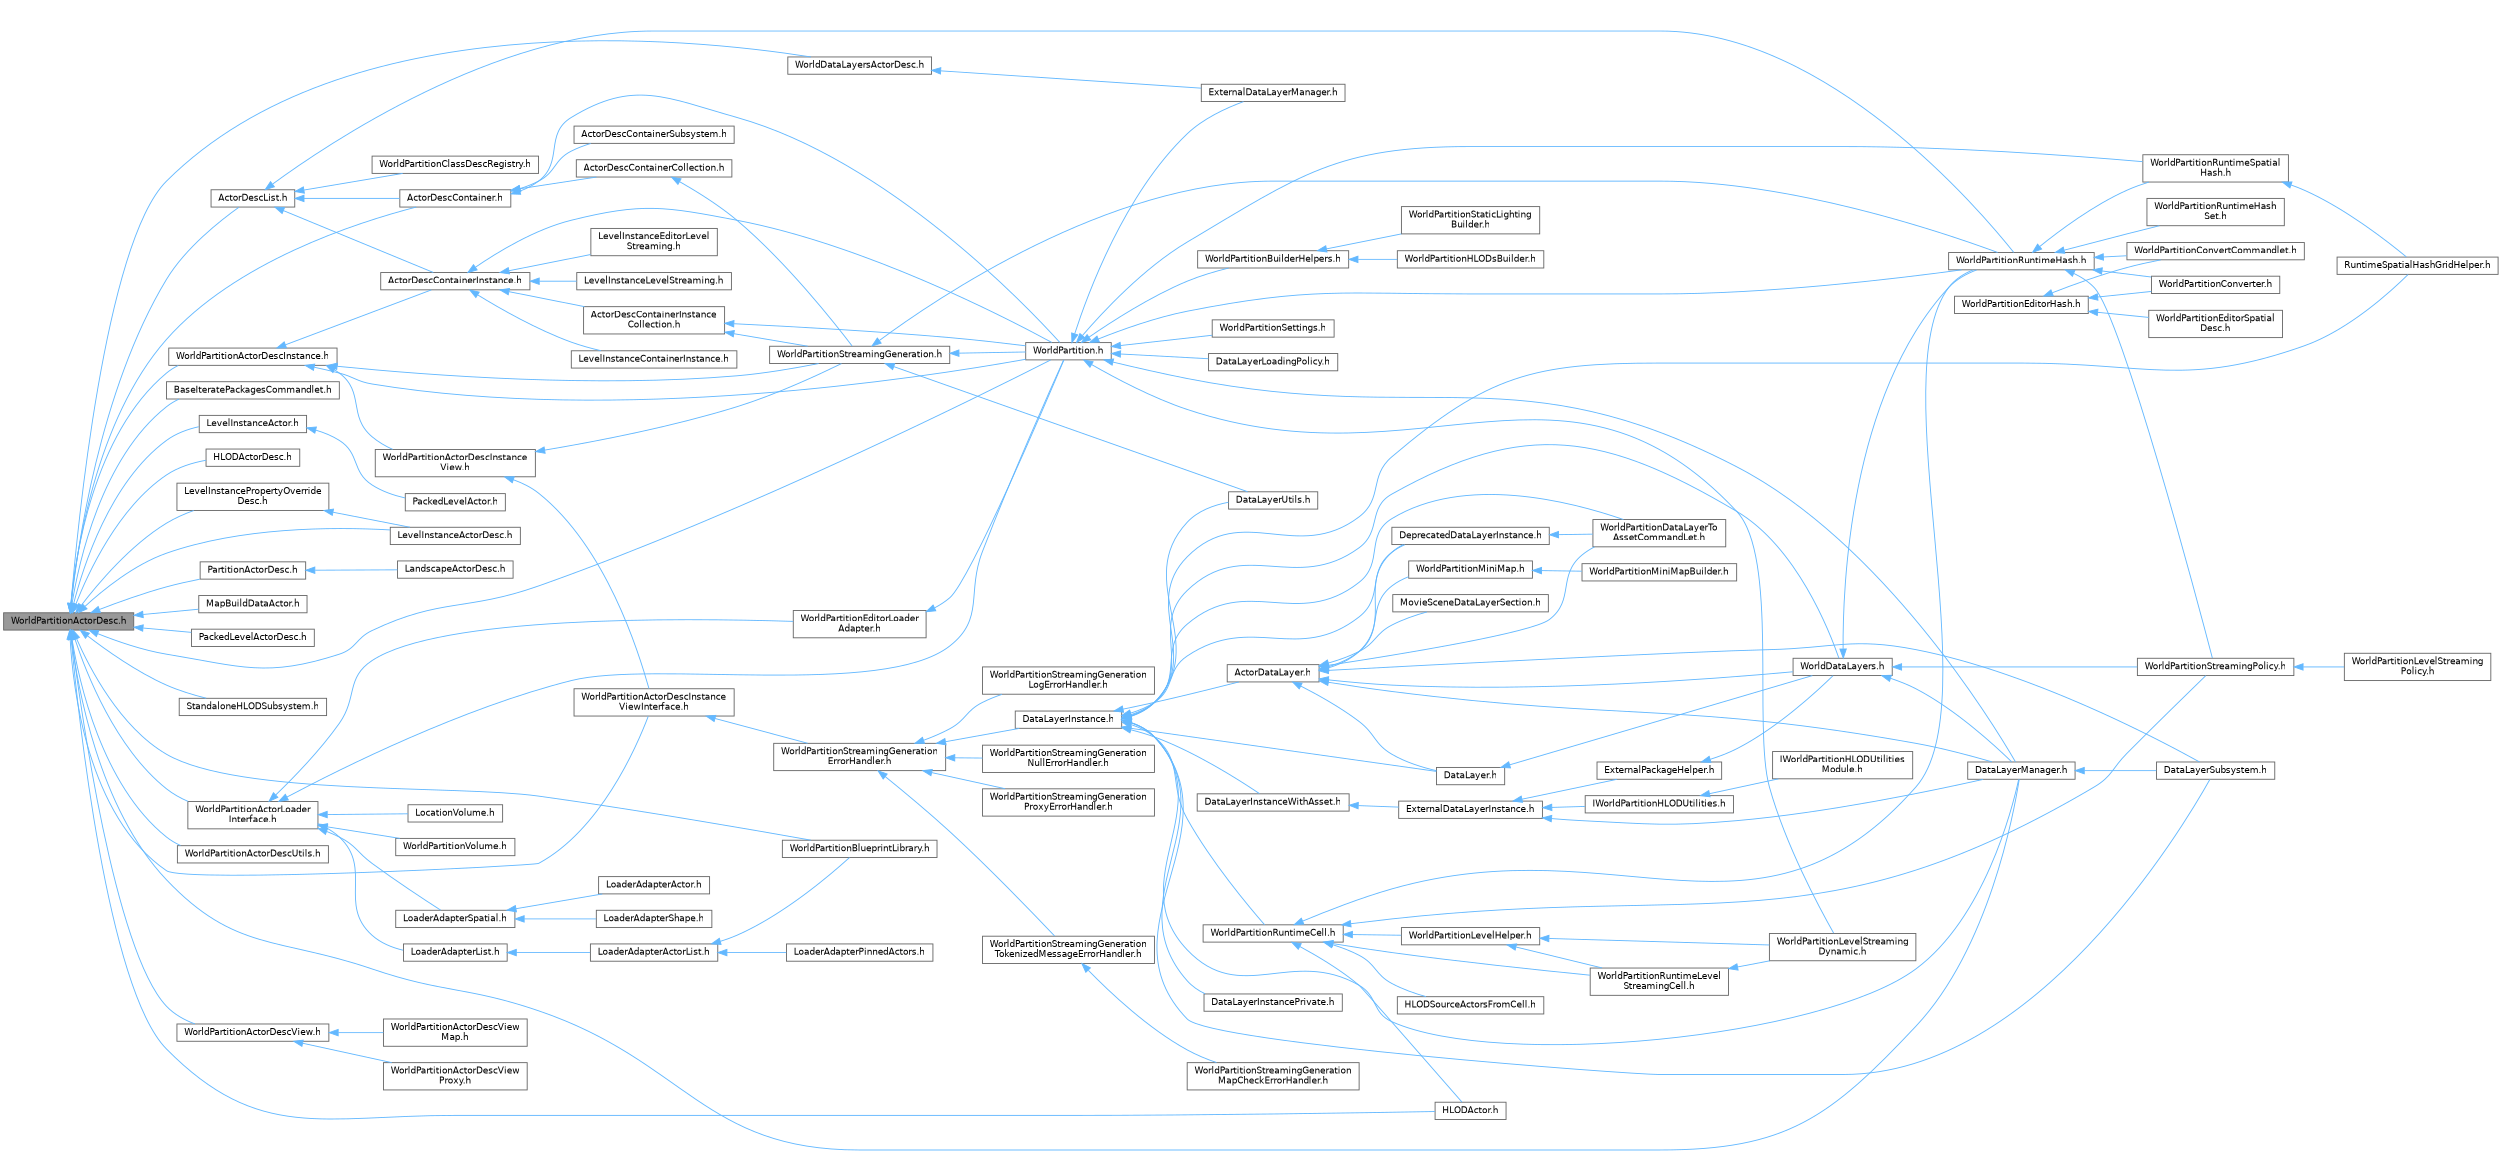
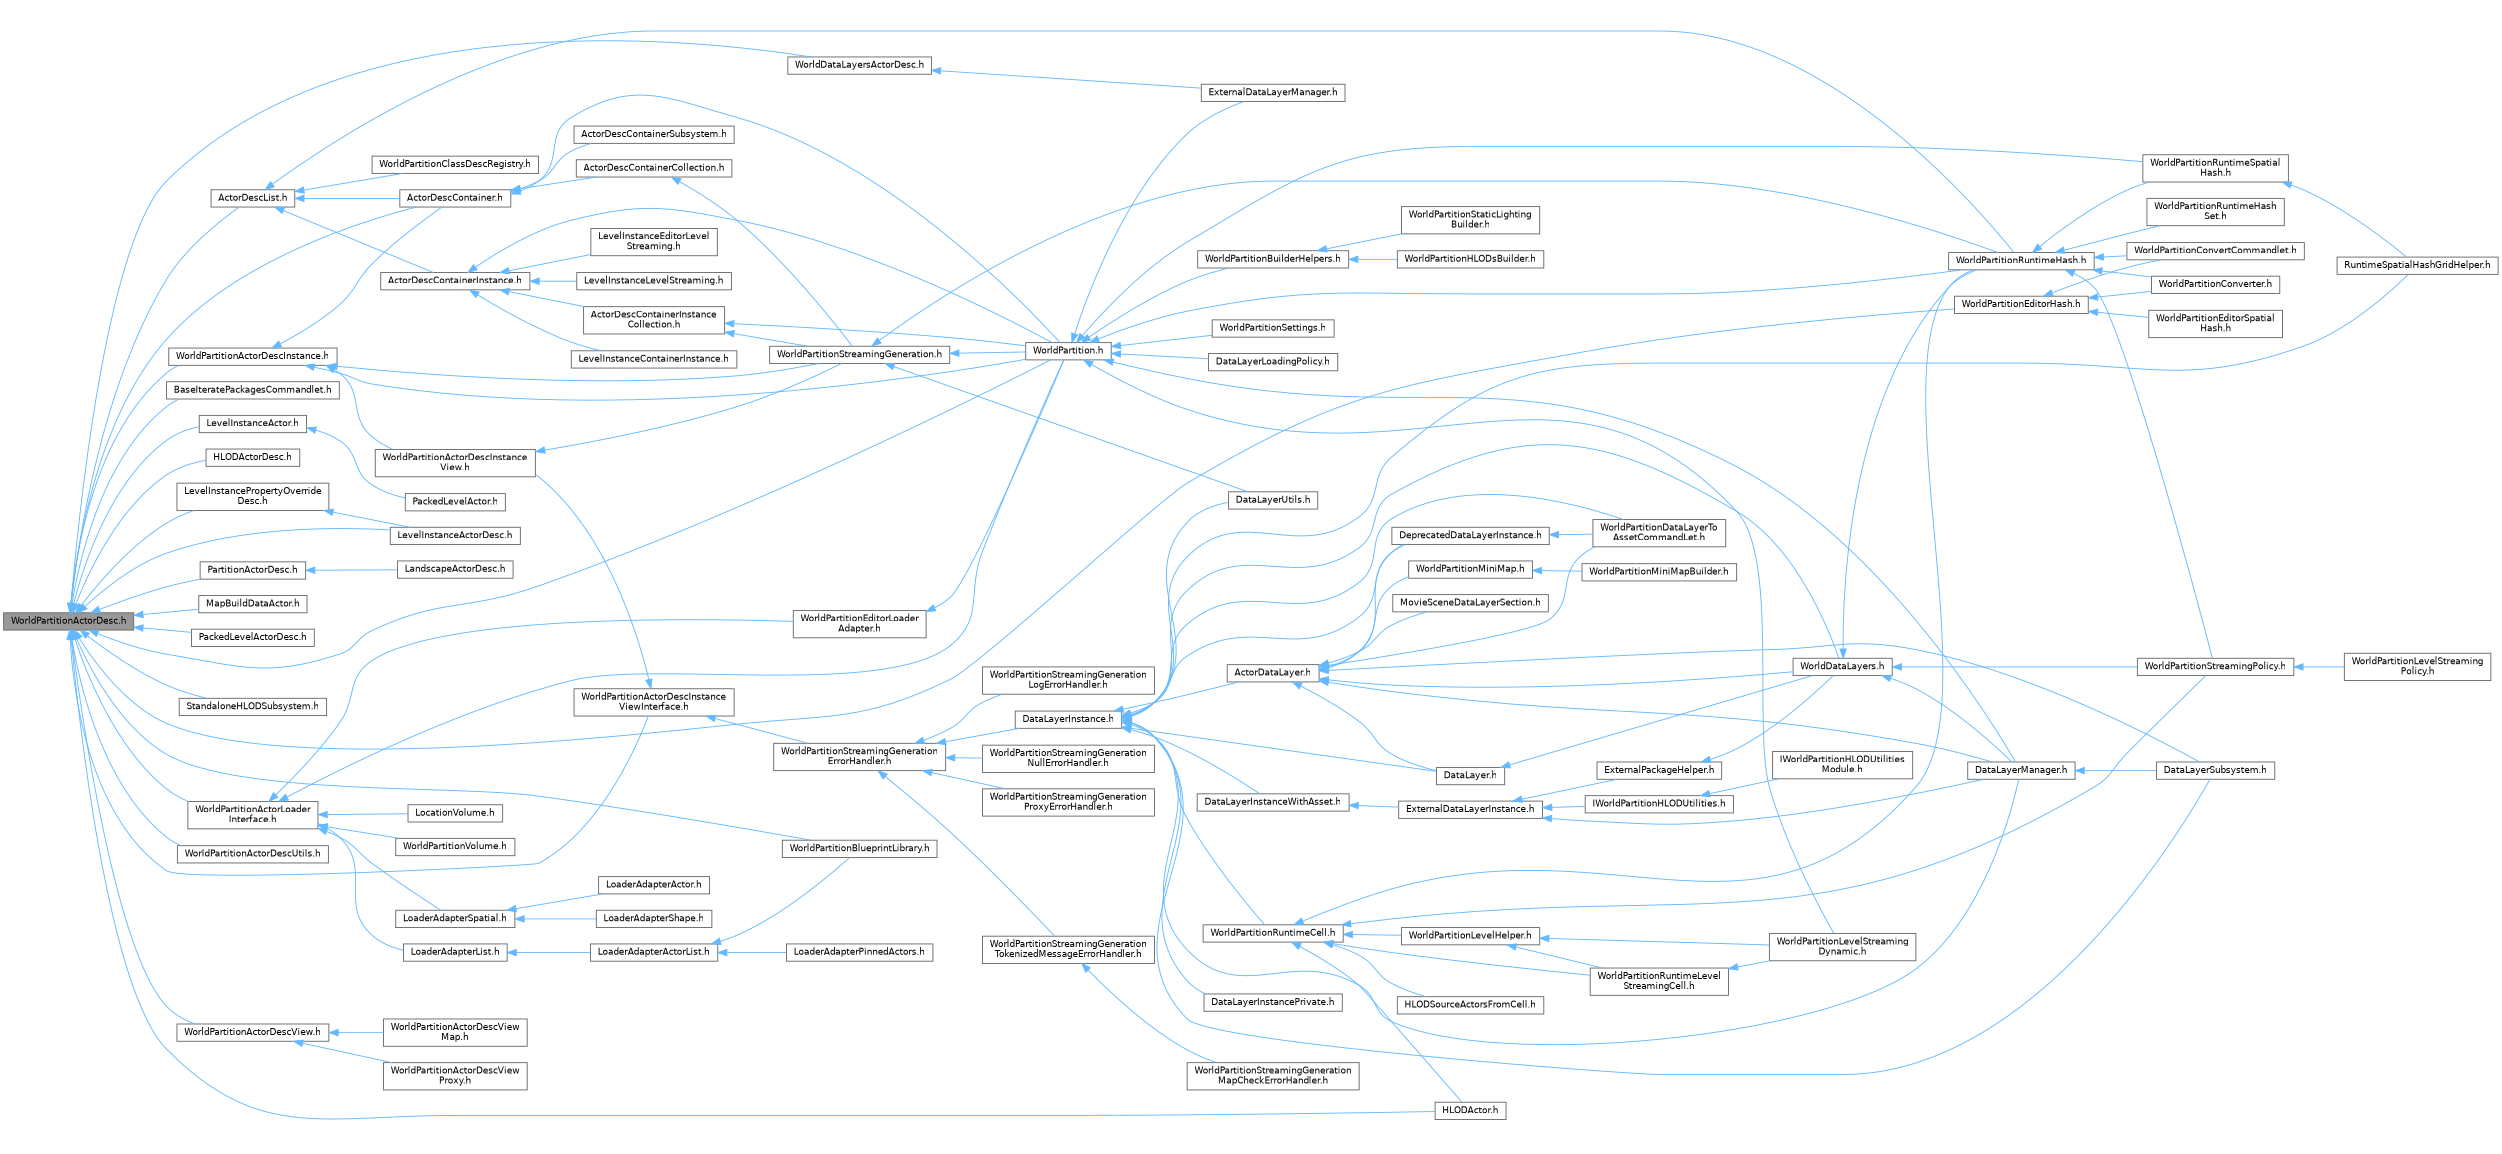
edge "ActorDescContainerInstance.h" -> "WorldPartitionActorDescInstance.h": now "ActorDescContainer.h" -> "WorldPartitionActorDescInstance.h"
node "WorldPartitionEditorSpatial Desc.h": label "WorldPartitionEditorSpatial Desc.h" -> "WorldPartitionEditorSpatial Hash.h"
edge "WorldPartitionActorDescInstance ViewInterface.h" -> "WorldPartitionActorDescInstance View.h": reversed
edge "DataLayerManager.h" -> "WorldPartitionActorDesc.h": now "WorldPartitionEditorHash.h" -> "WorldPartitionActorDesc.h"
